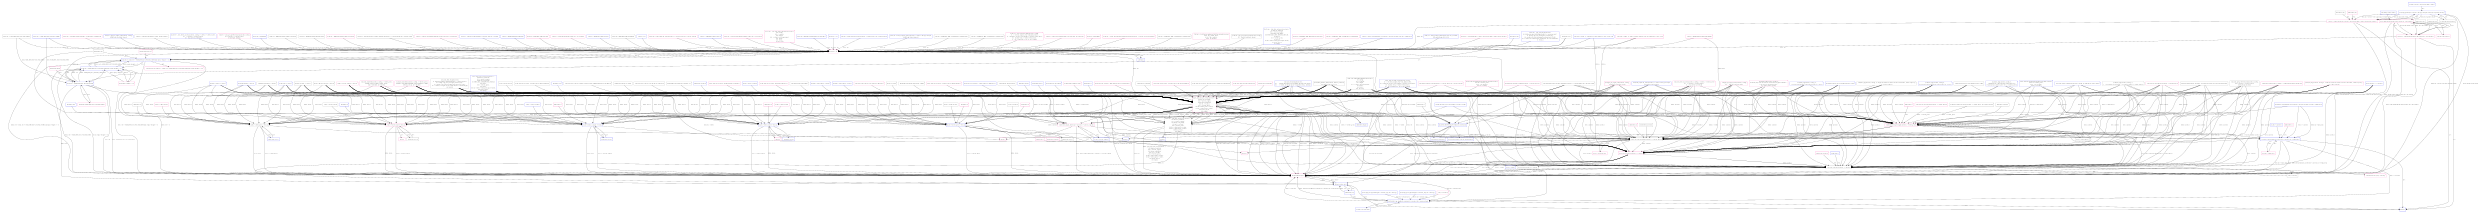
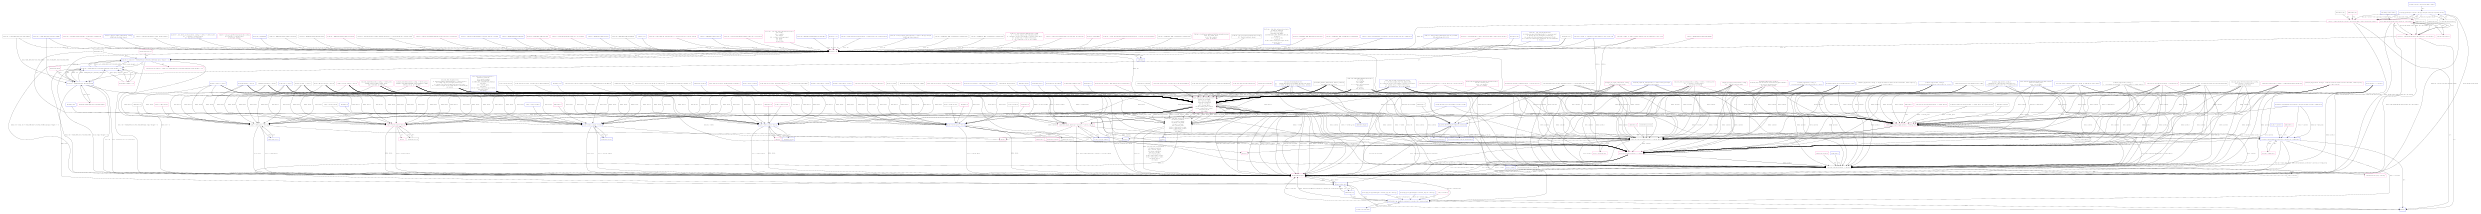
edge "(Call,ret = KRB5KRB_AP_ERR_BADADDR)" -> "(Call,r->client_princ = NULL)": now "(Call,r->armor_crypto == NULL)" -> "(Call,r->client_princ = NULL)"
